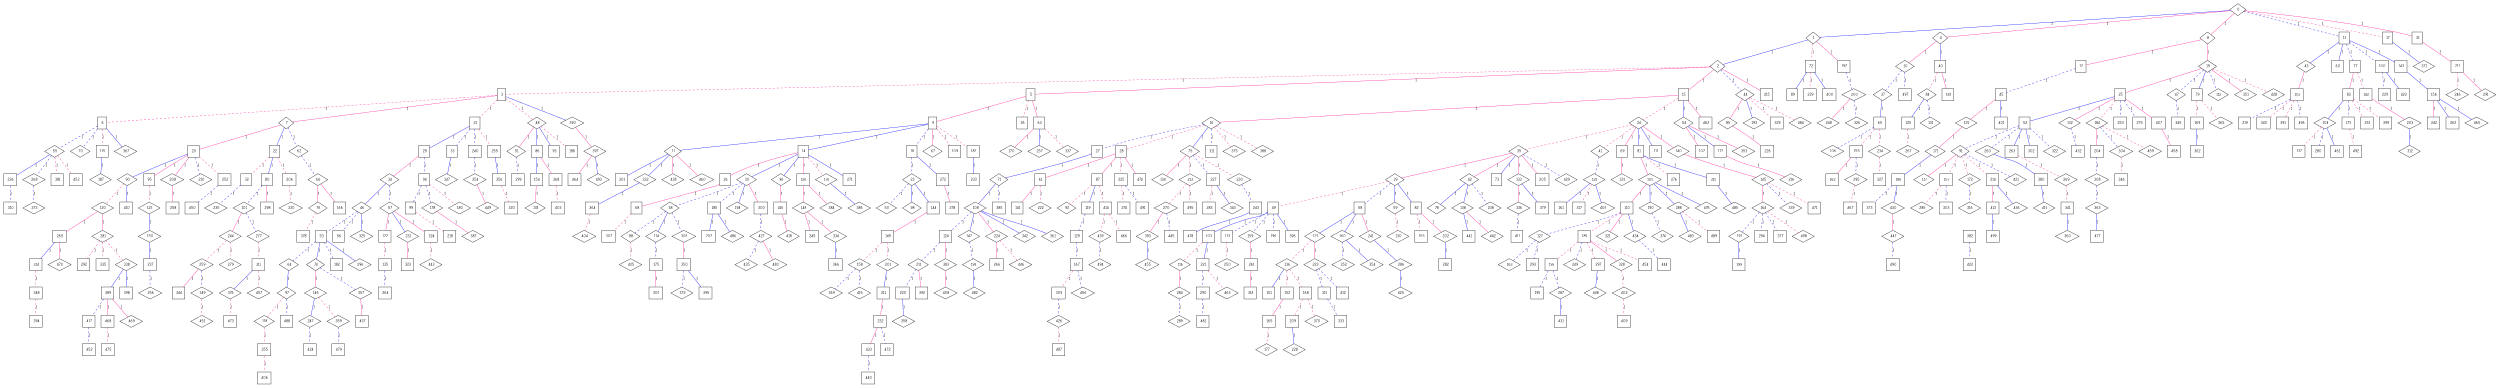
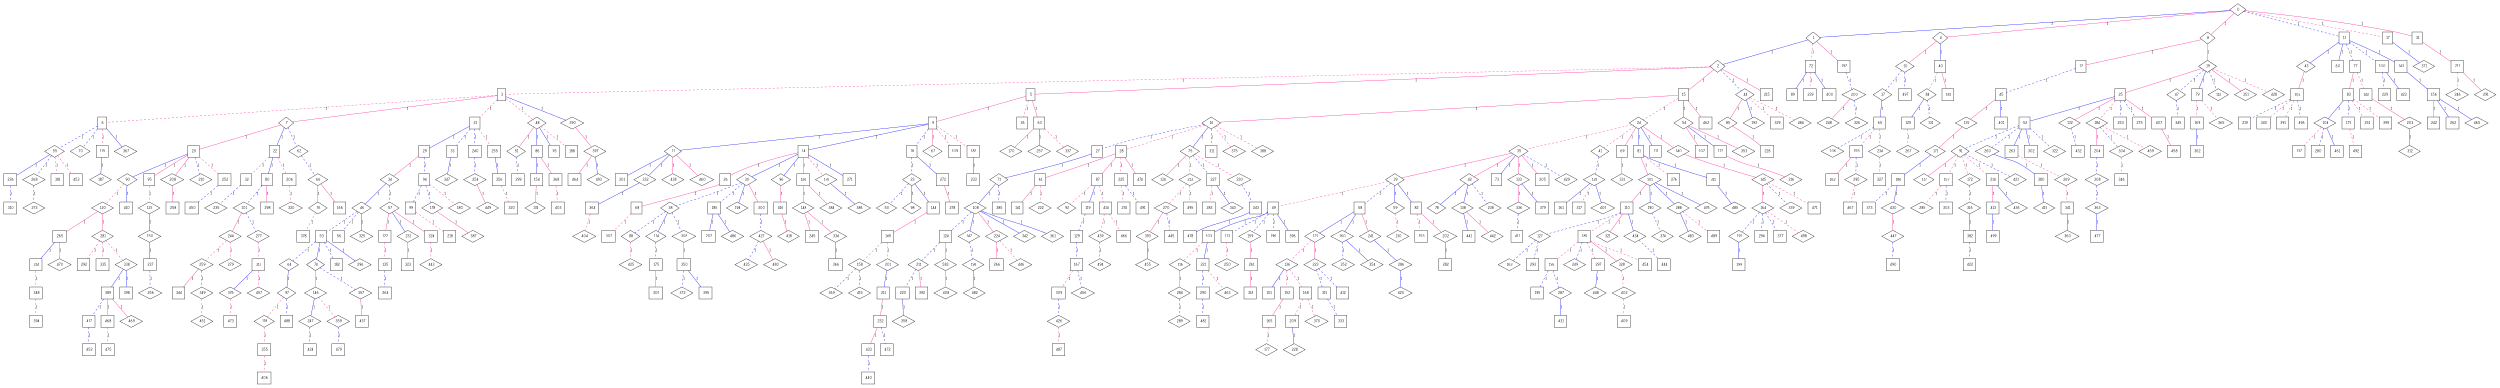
edge "316" -- "382": added, label "1"
node "383": label "383" -> "583"
